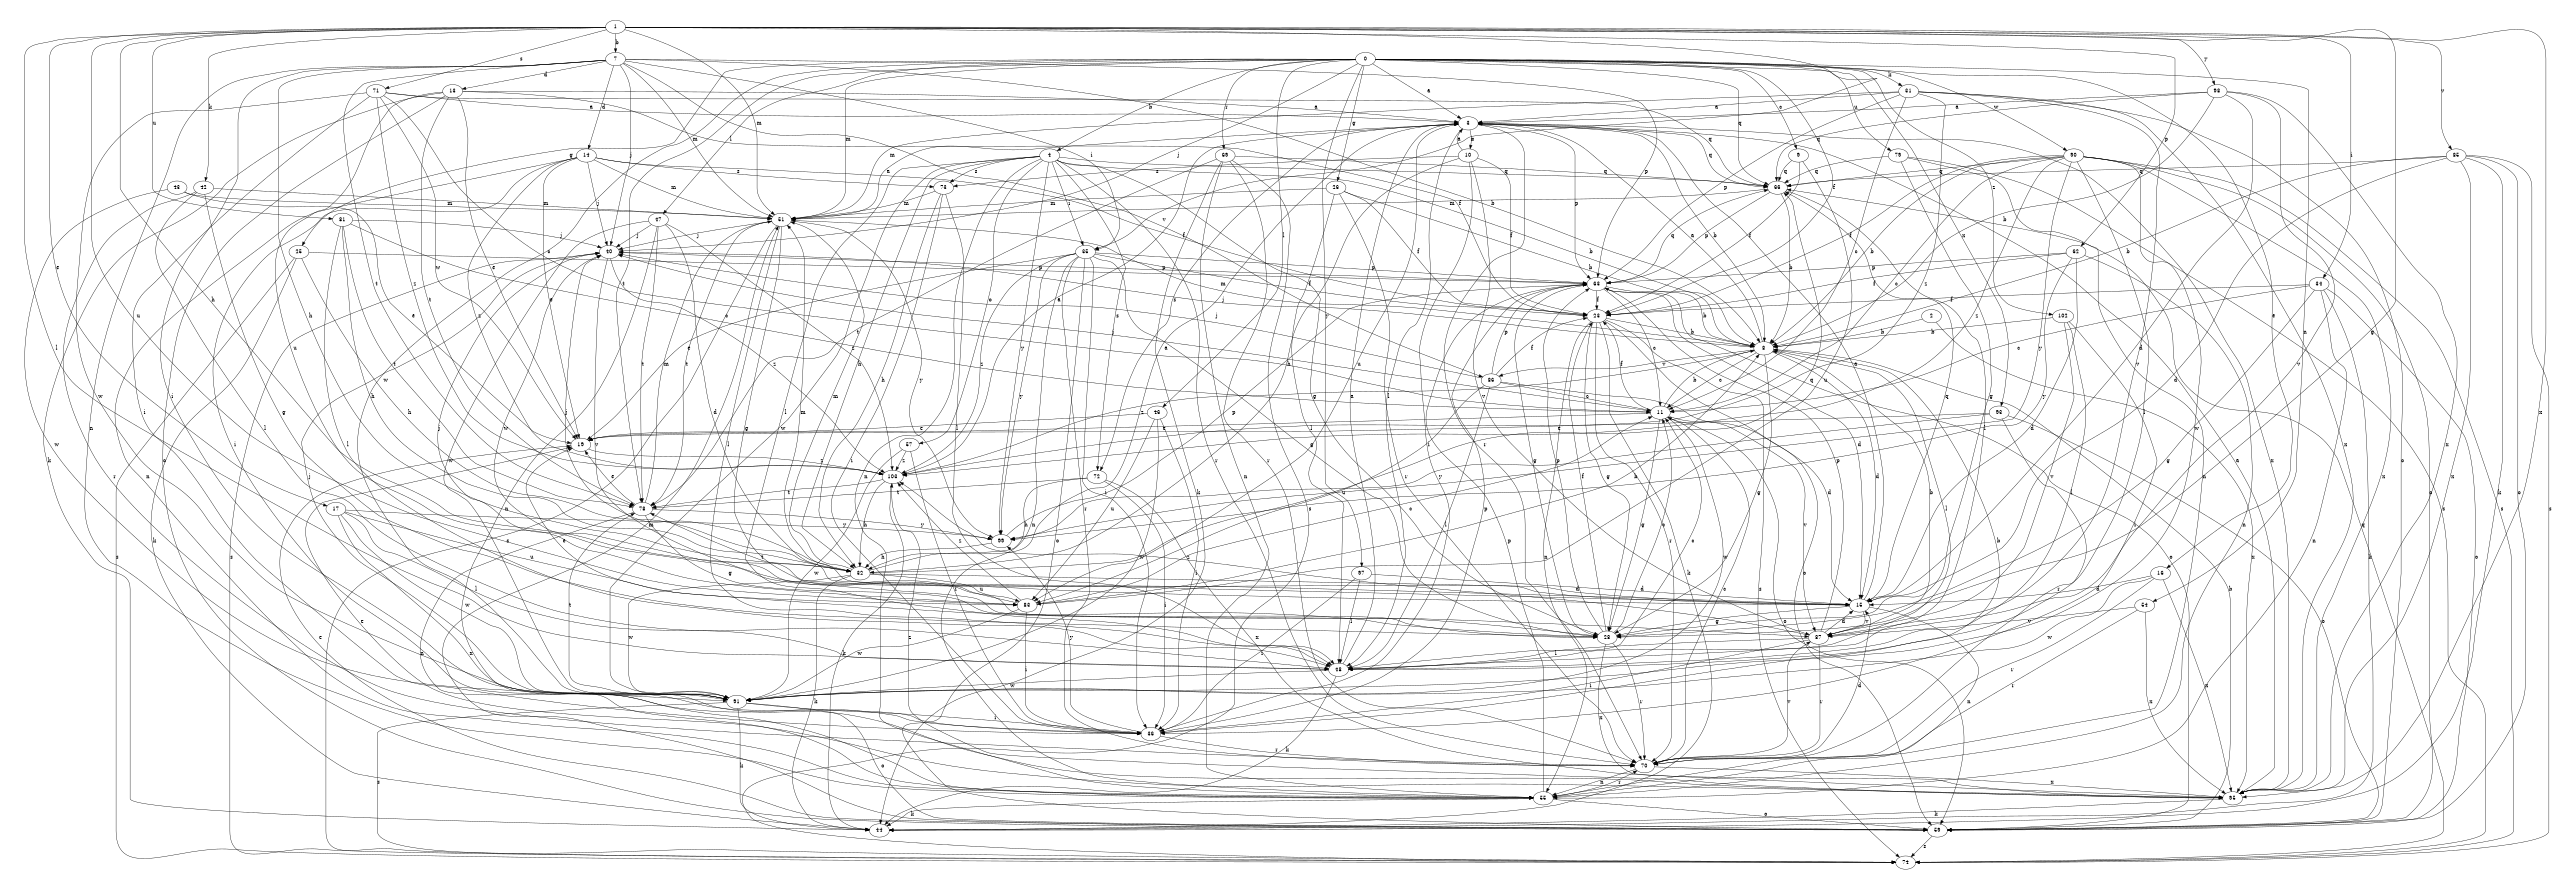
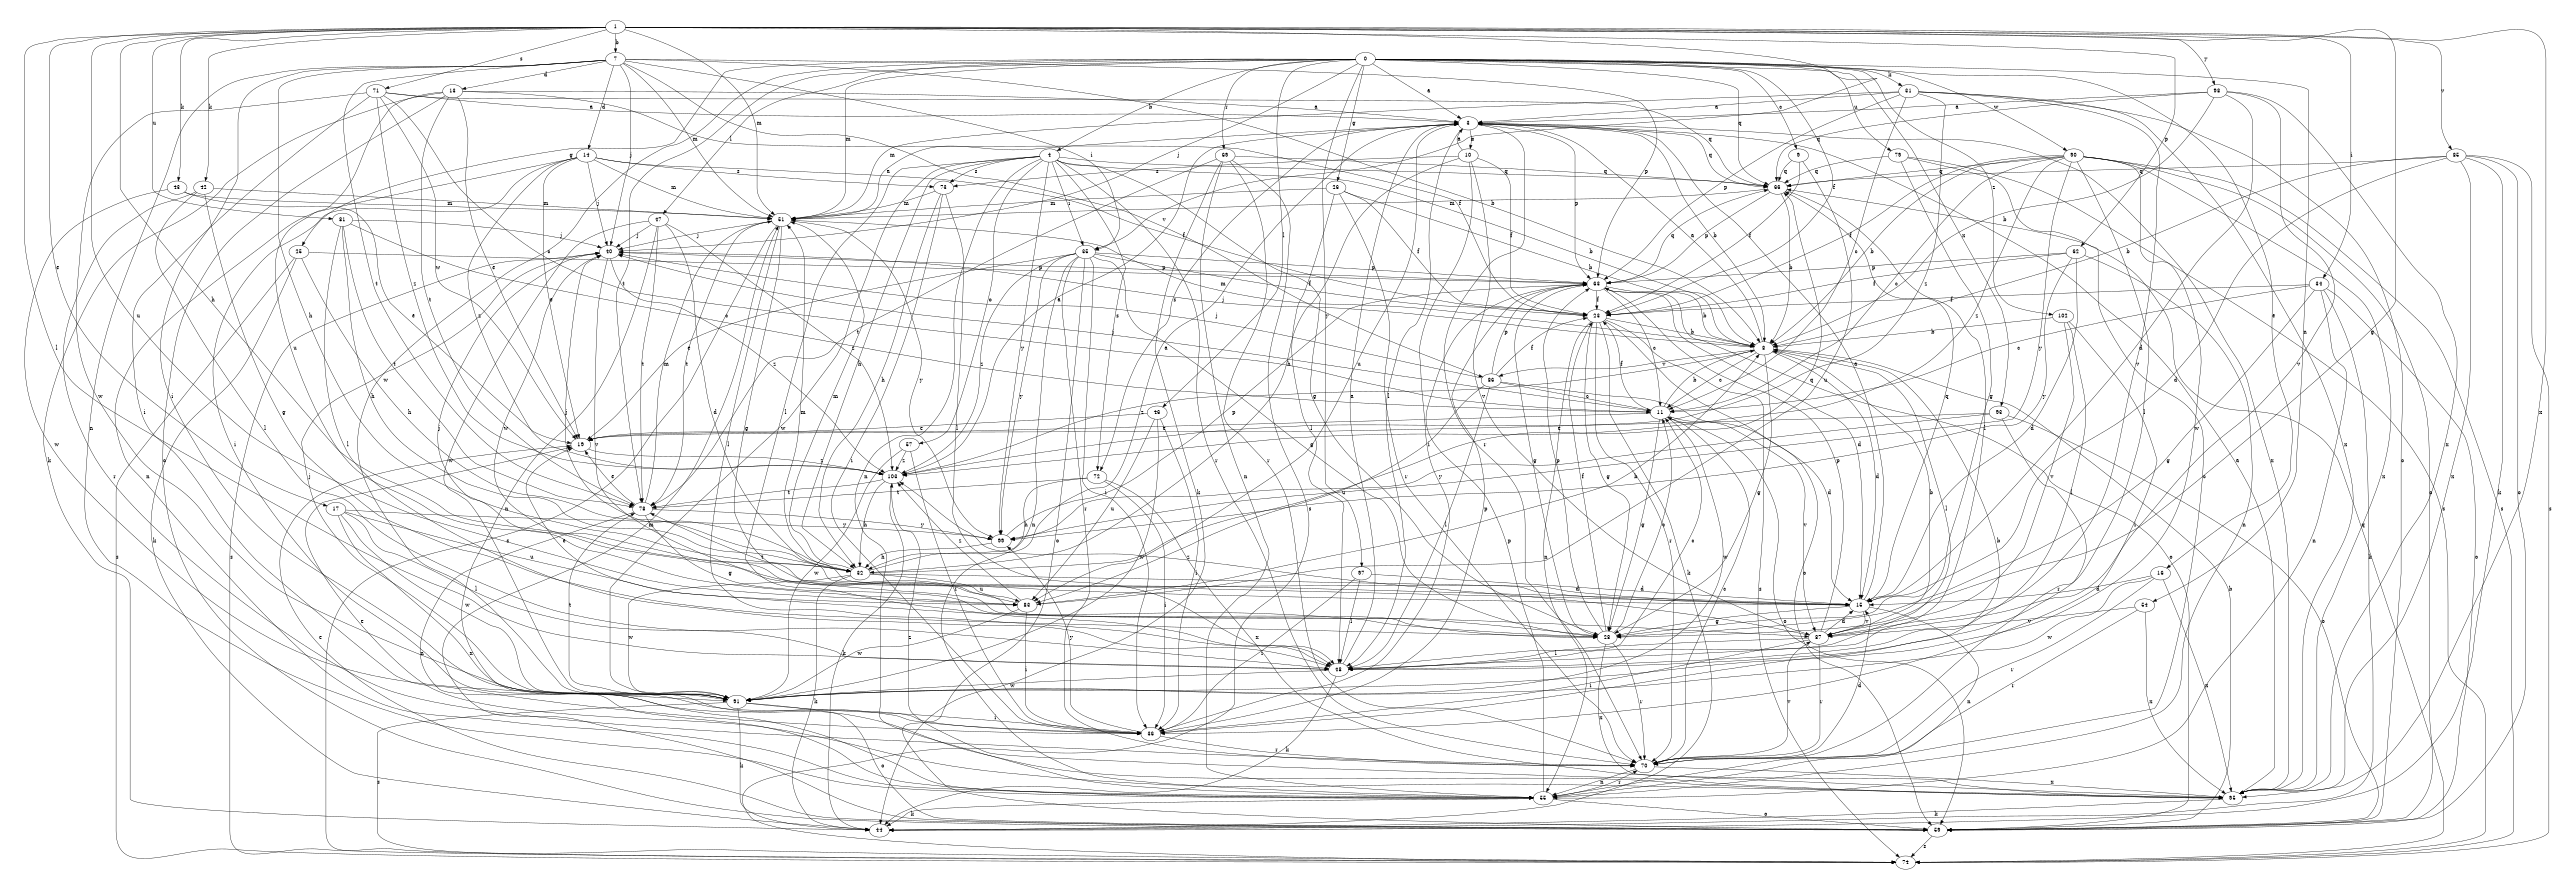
edge "1" -> "43": added, label "k"
node "2": removed
edge "79" -> "55": label "n" -> "c"
edge "83" -> "11": removed, label "c"
